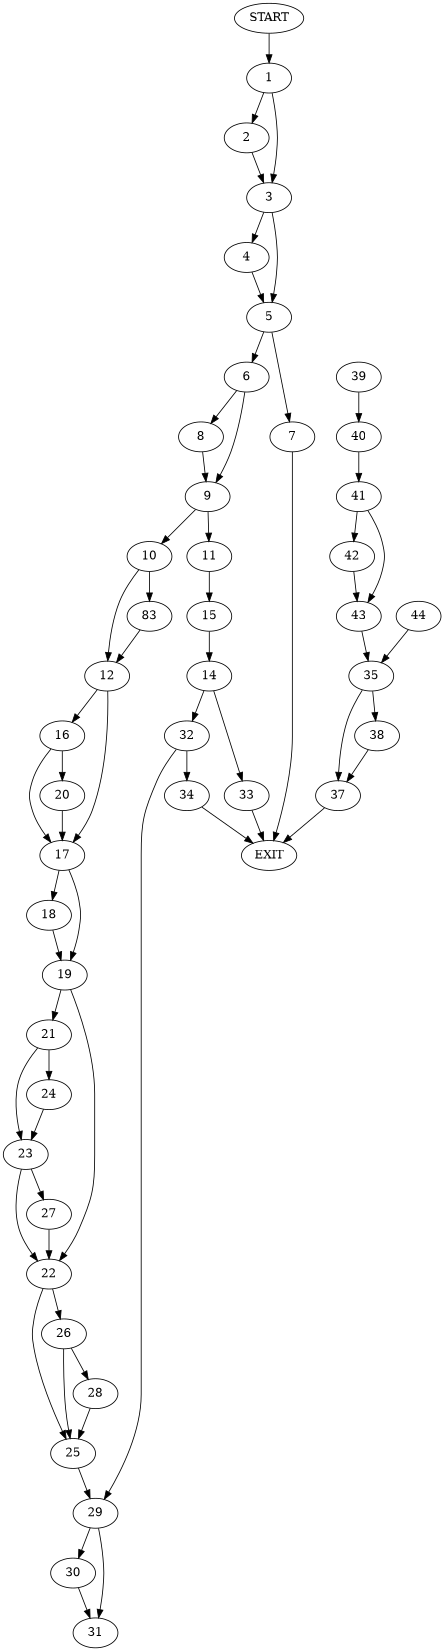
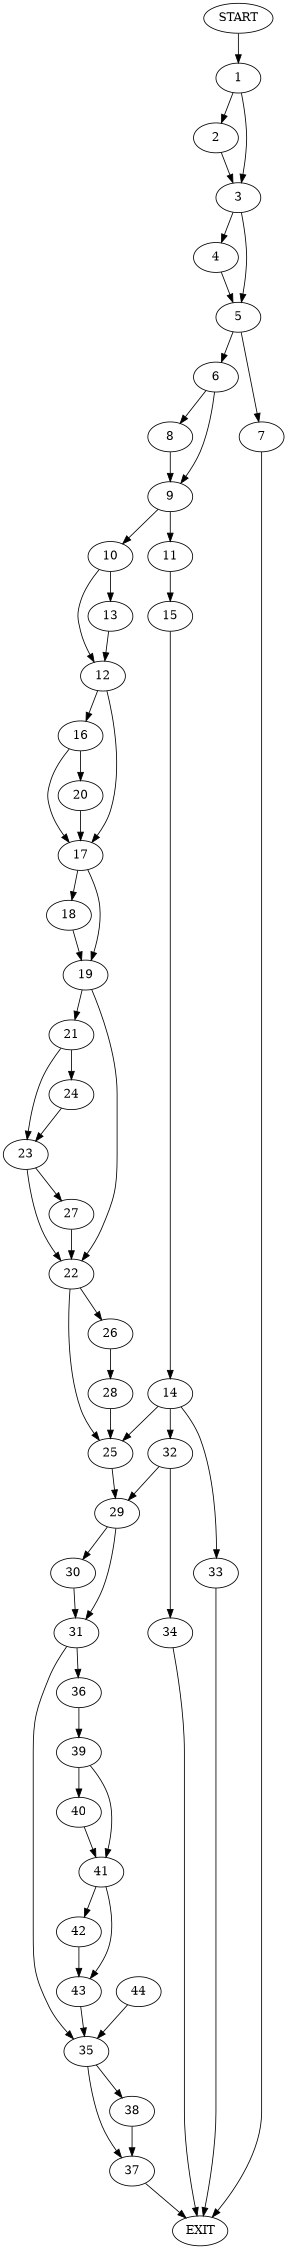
node "83": label "83" -> "13"
edge "26" -> "25": now "14" -> "25"
node "36": added
edge "39" -> "41": added
edge "31" -> "35": added
